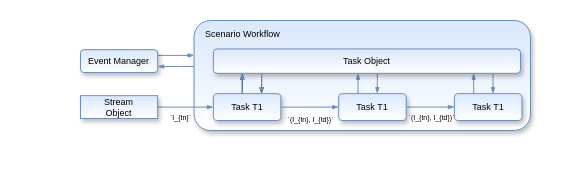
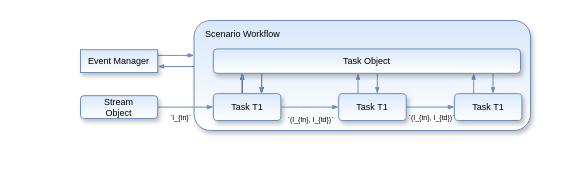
node "Event Manager": shape rounded rectangle -> rectangle
node "Stream Object": shape rectangle -> rounded rectangle
